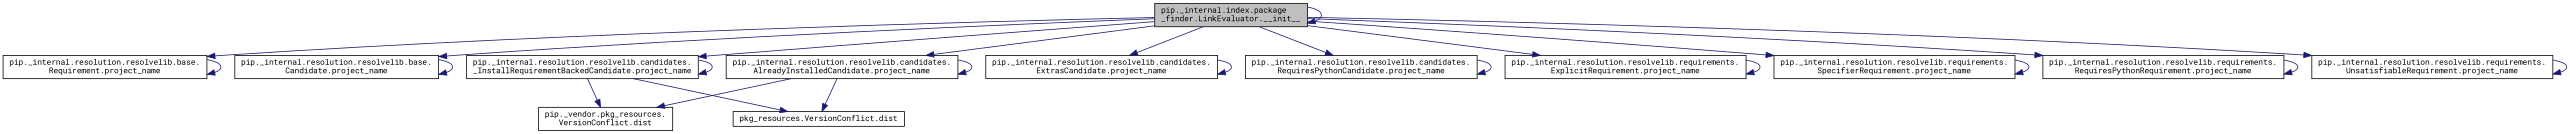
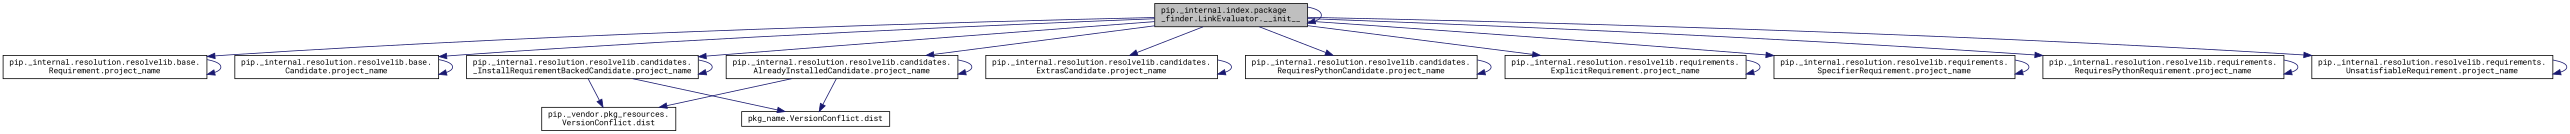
node "pkg_resources.VersionConflict.dist": label "pkg_resources.VersionConflict.dist" -> "pkg_name.VersionConflict.dist"
